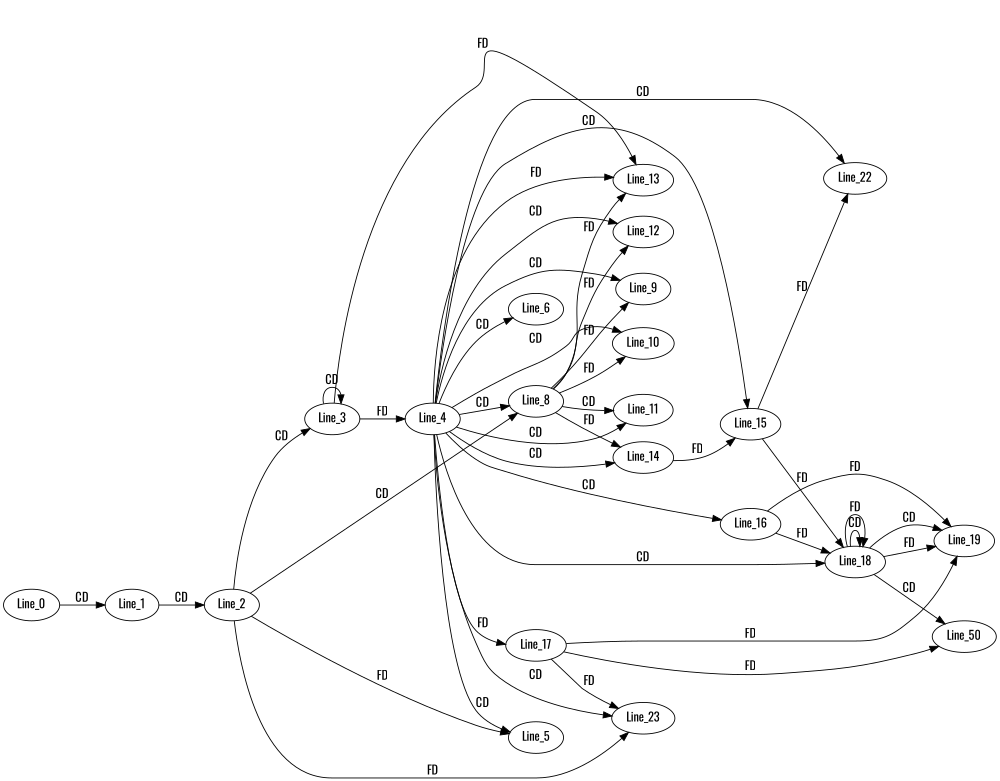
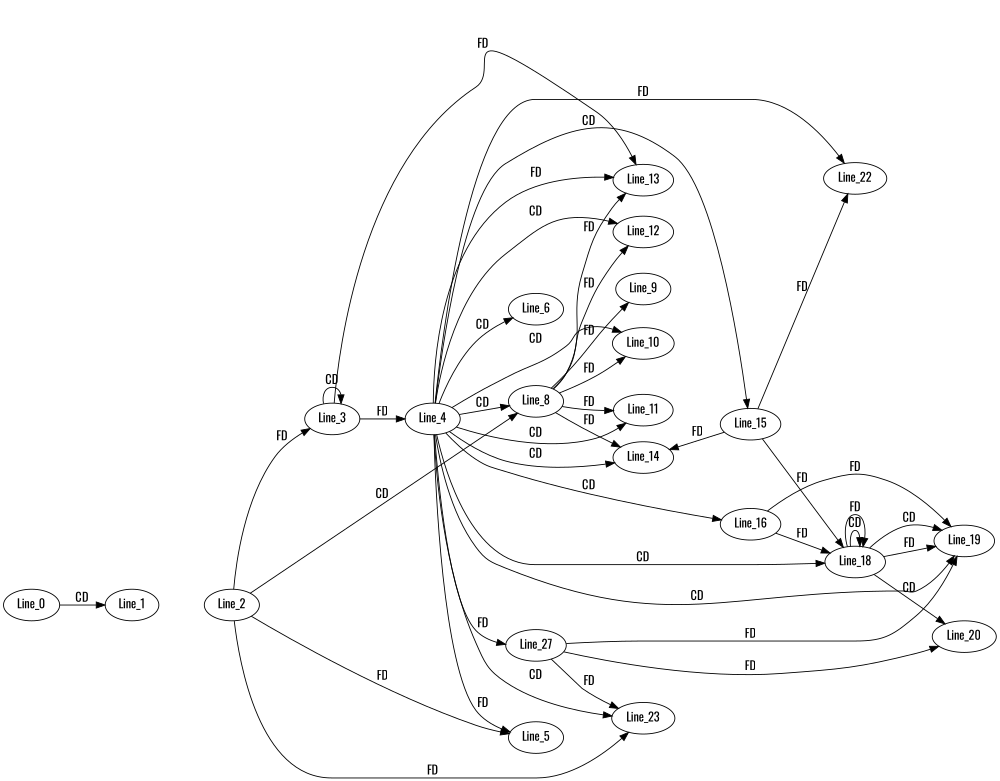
edge "Line_4" -> "Line_22": label "CD" -> "FD"
edge "Line_4" -> "Line_9": now "Line_4" -> "Line_19"
edge "Line_8" -> "Line_11": label "CD" -> "FD"
edge "Line_2" -> "Line_3": label "CD" -> "FD"
edge "Line_14" -> "Line_15": reversed
edge "Line_1" -> "Line_2": removed, label "CD"
node "Line_50": label "Line_50" -> "Line_20"
node "Line_17": label "Line_17" -> "Line_27"
edge "Line_4" -> "Line_5": label "CD" -> "FD"
